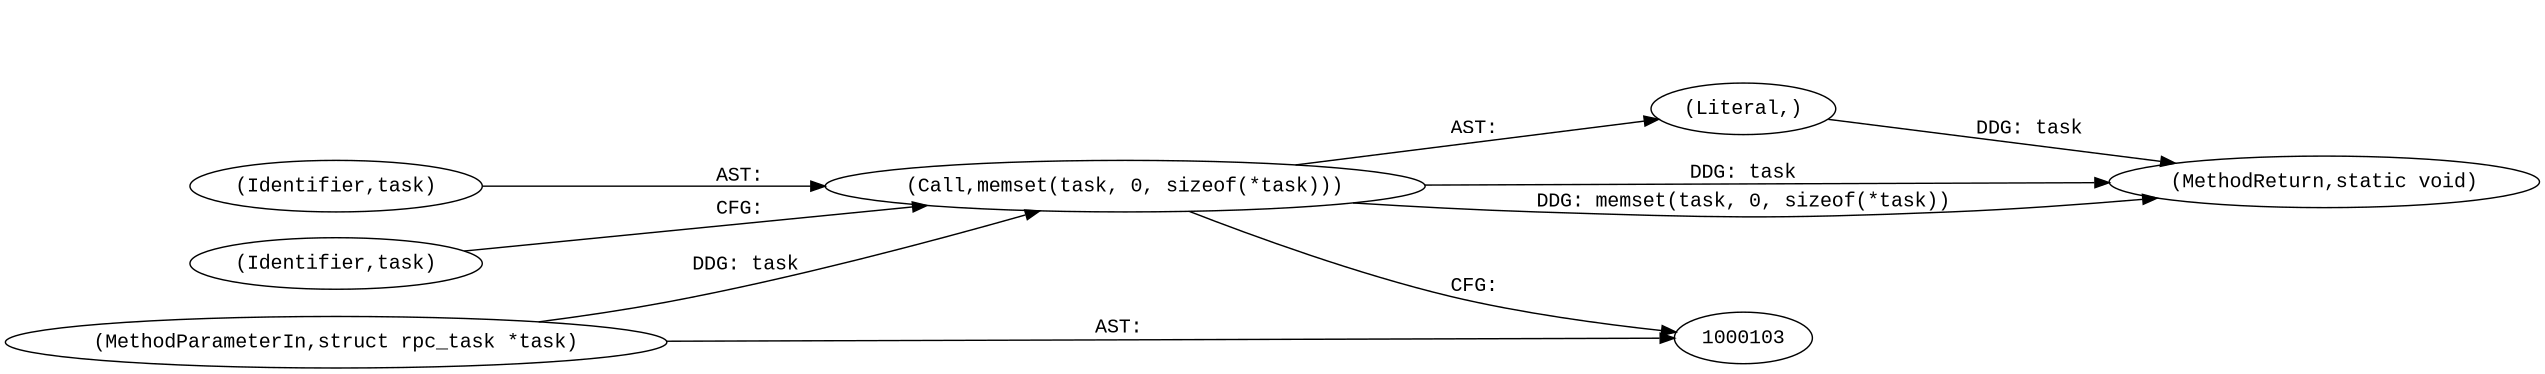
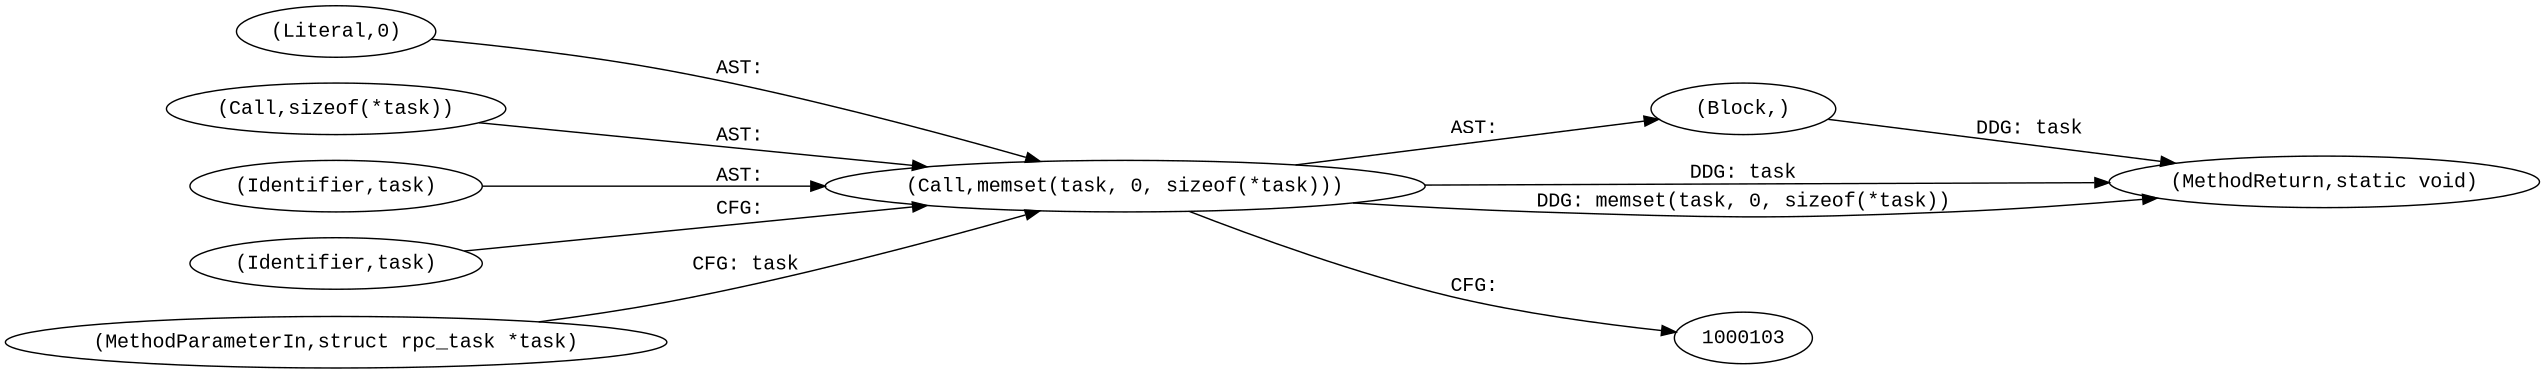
node "(Literal,0)": added
node "(Call,sizeof(*task))": added
node "(Literal,)": label "(Literal,)" -> "(Block,)"
edge "(MethodParameterIn,struct rpc_task *task)" -> "(Call,memset(task, 0, sizeof(*task)))": label "DDG: task" -> "CFG: task"
edge "(MethodParameterIn,struct rpc_task *task)" -> "1000103": removed, label "AST:"
